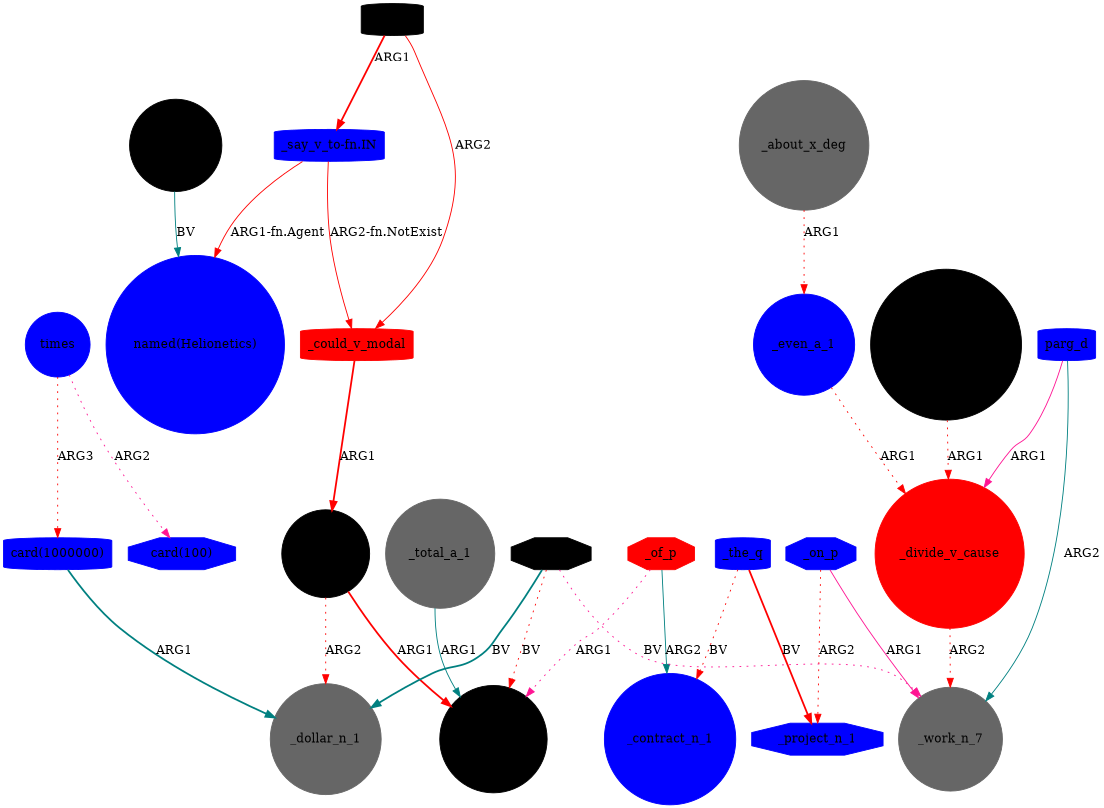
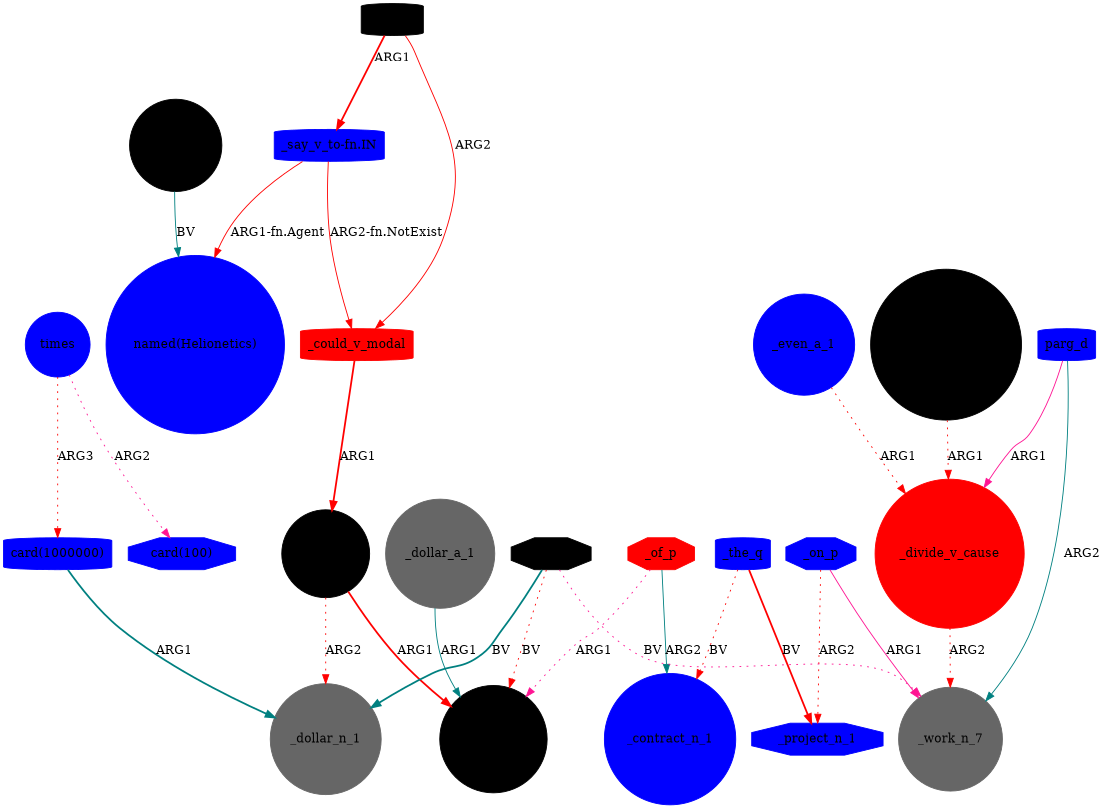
node "_about_x_deg": removed
node "_total_a_1": label "_total_a_1" -> "_dollar_a_1"
